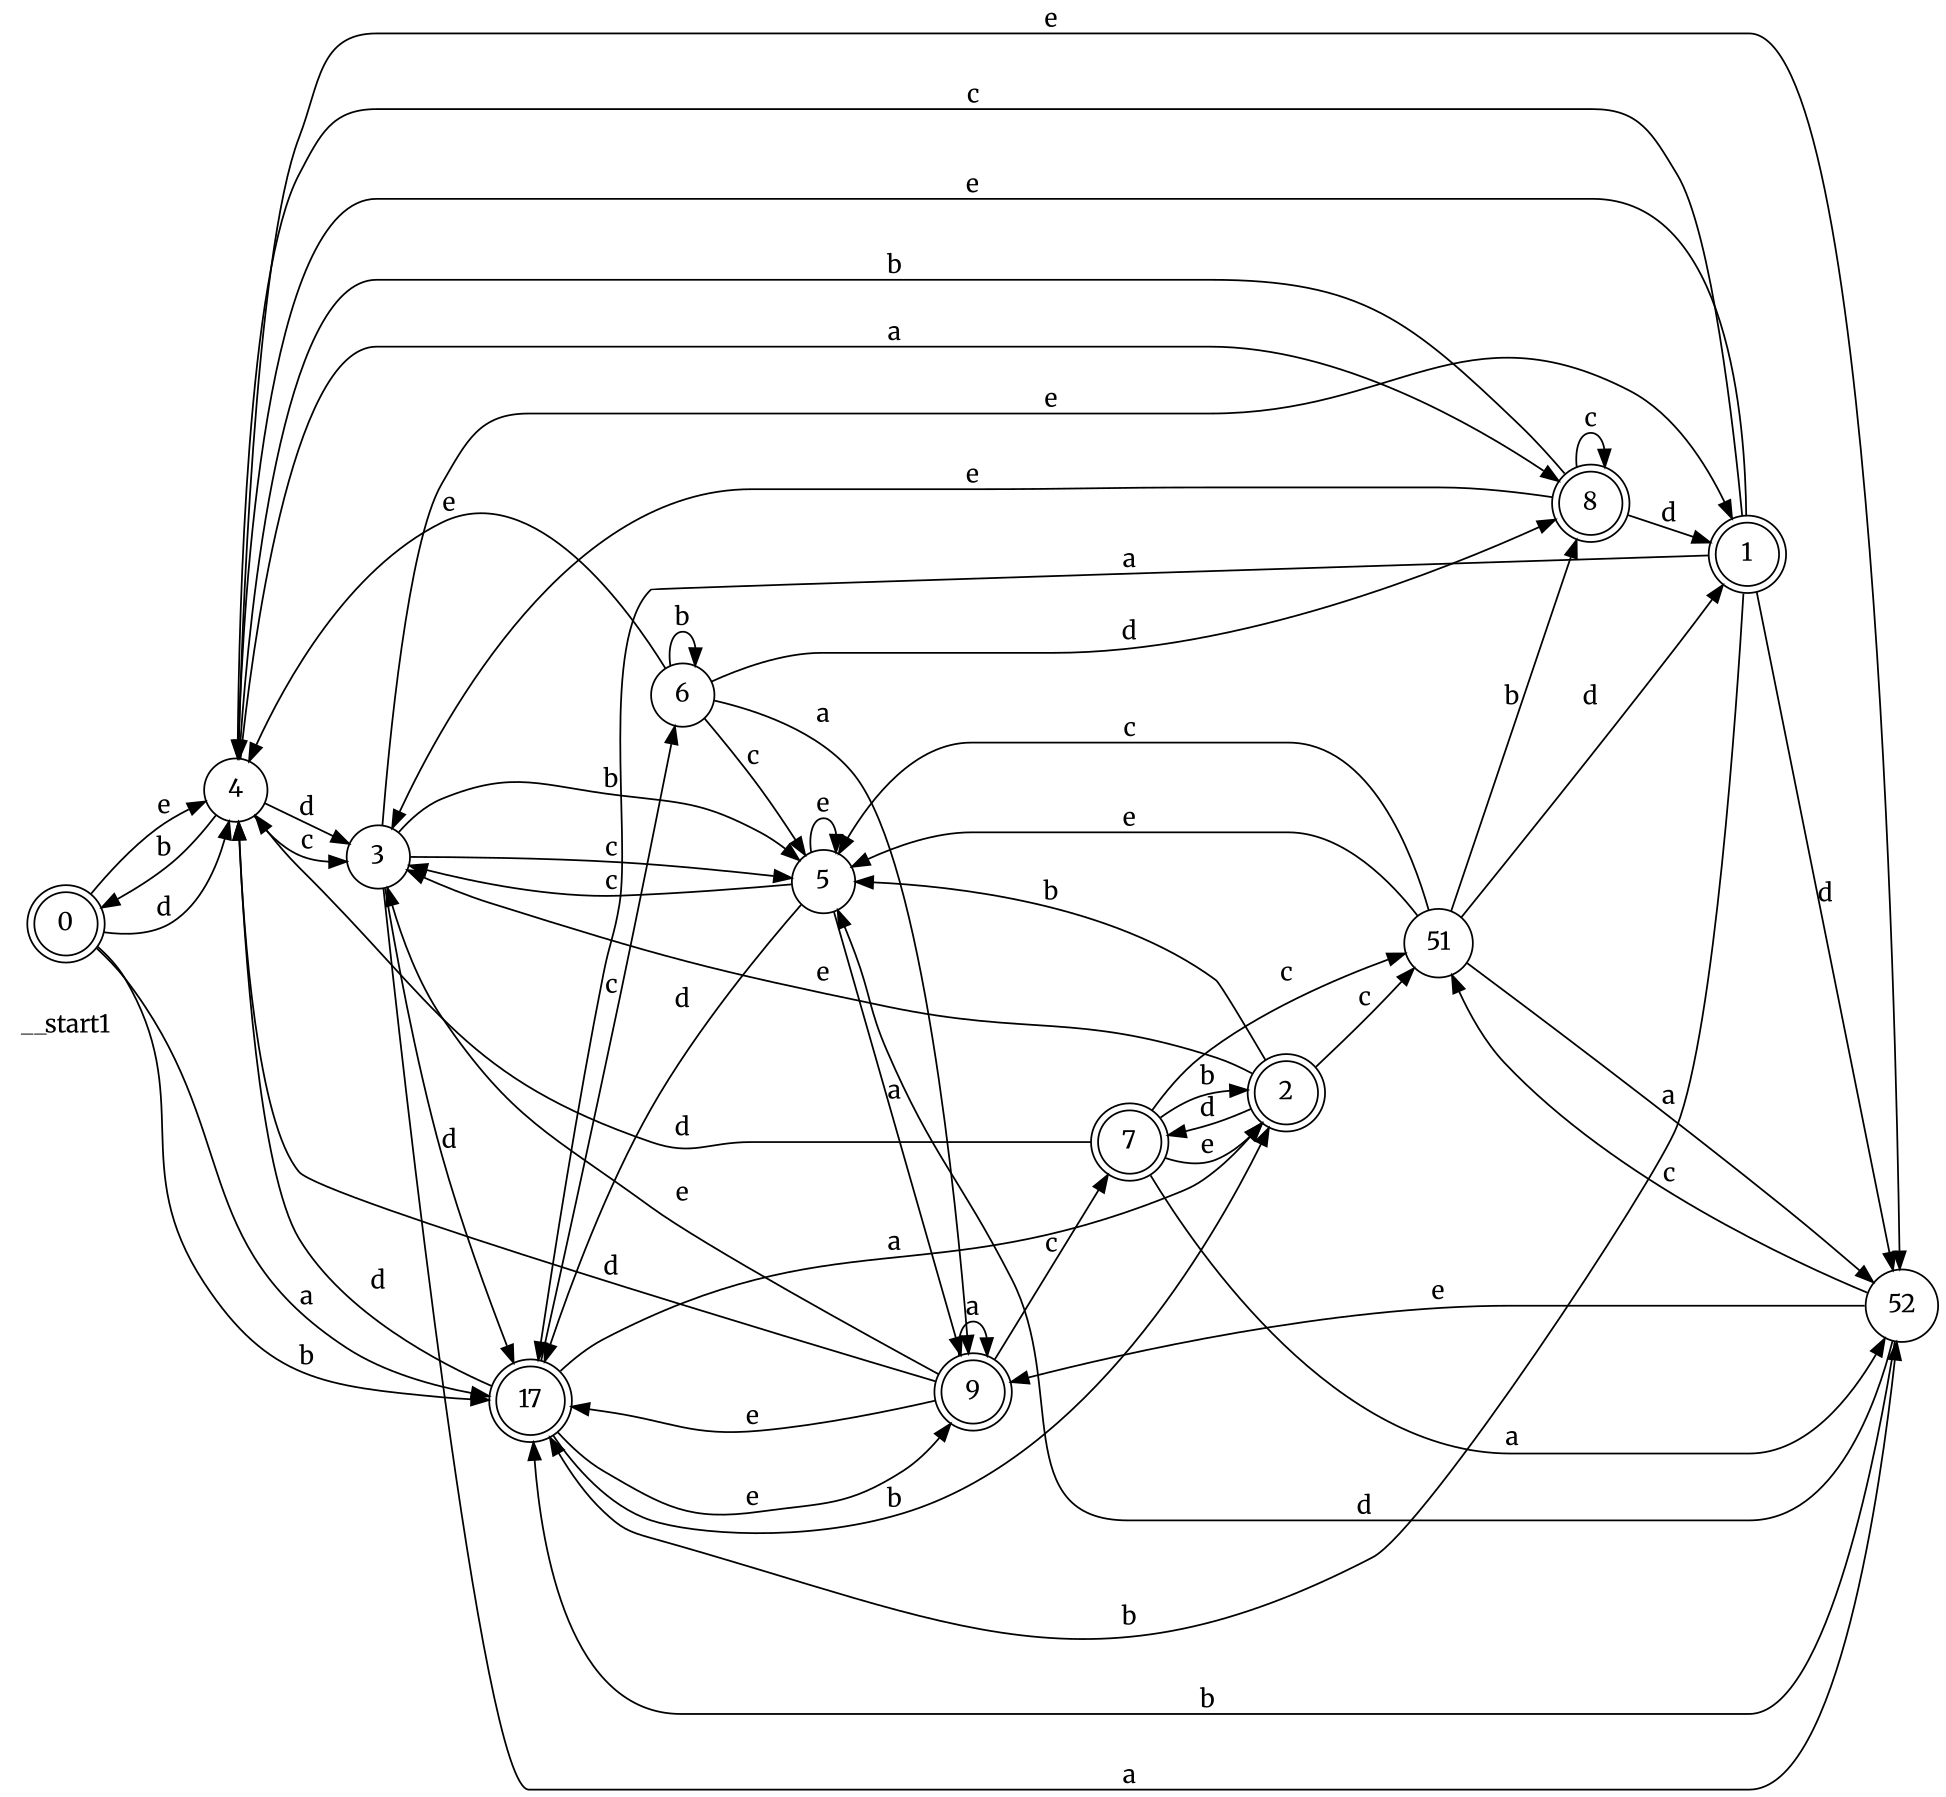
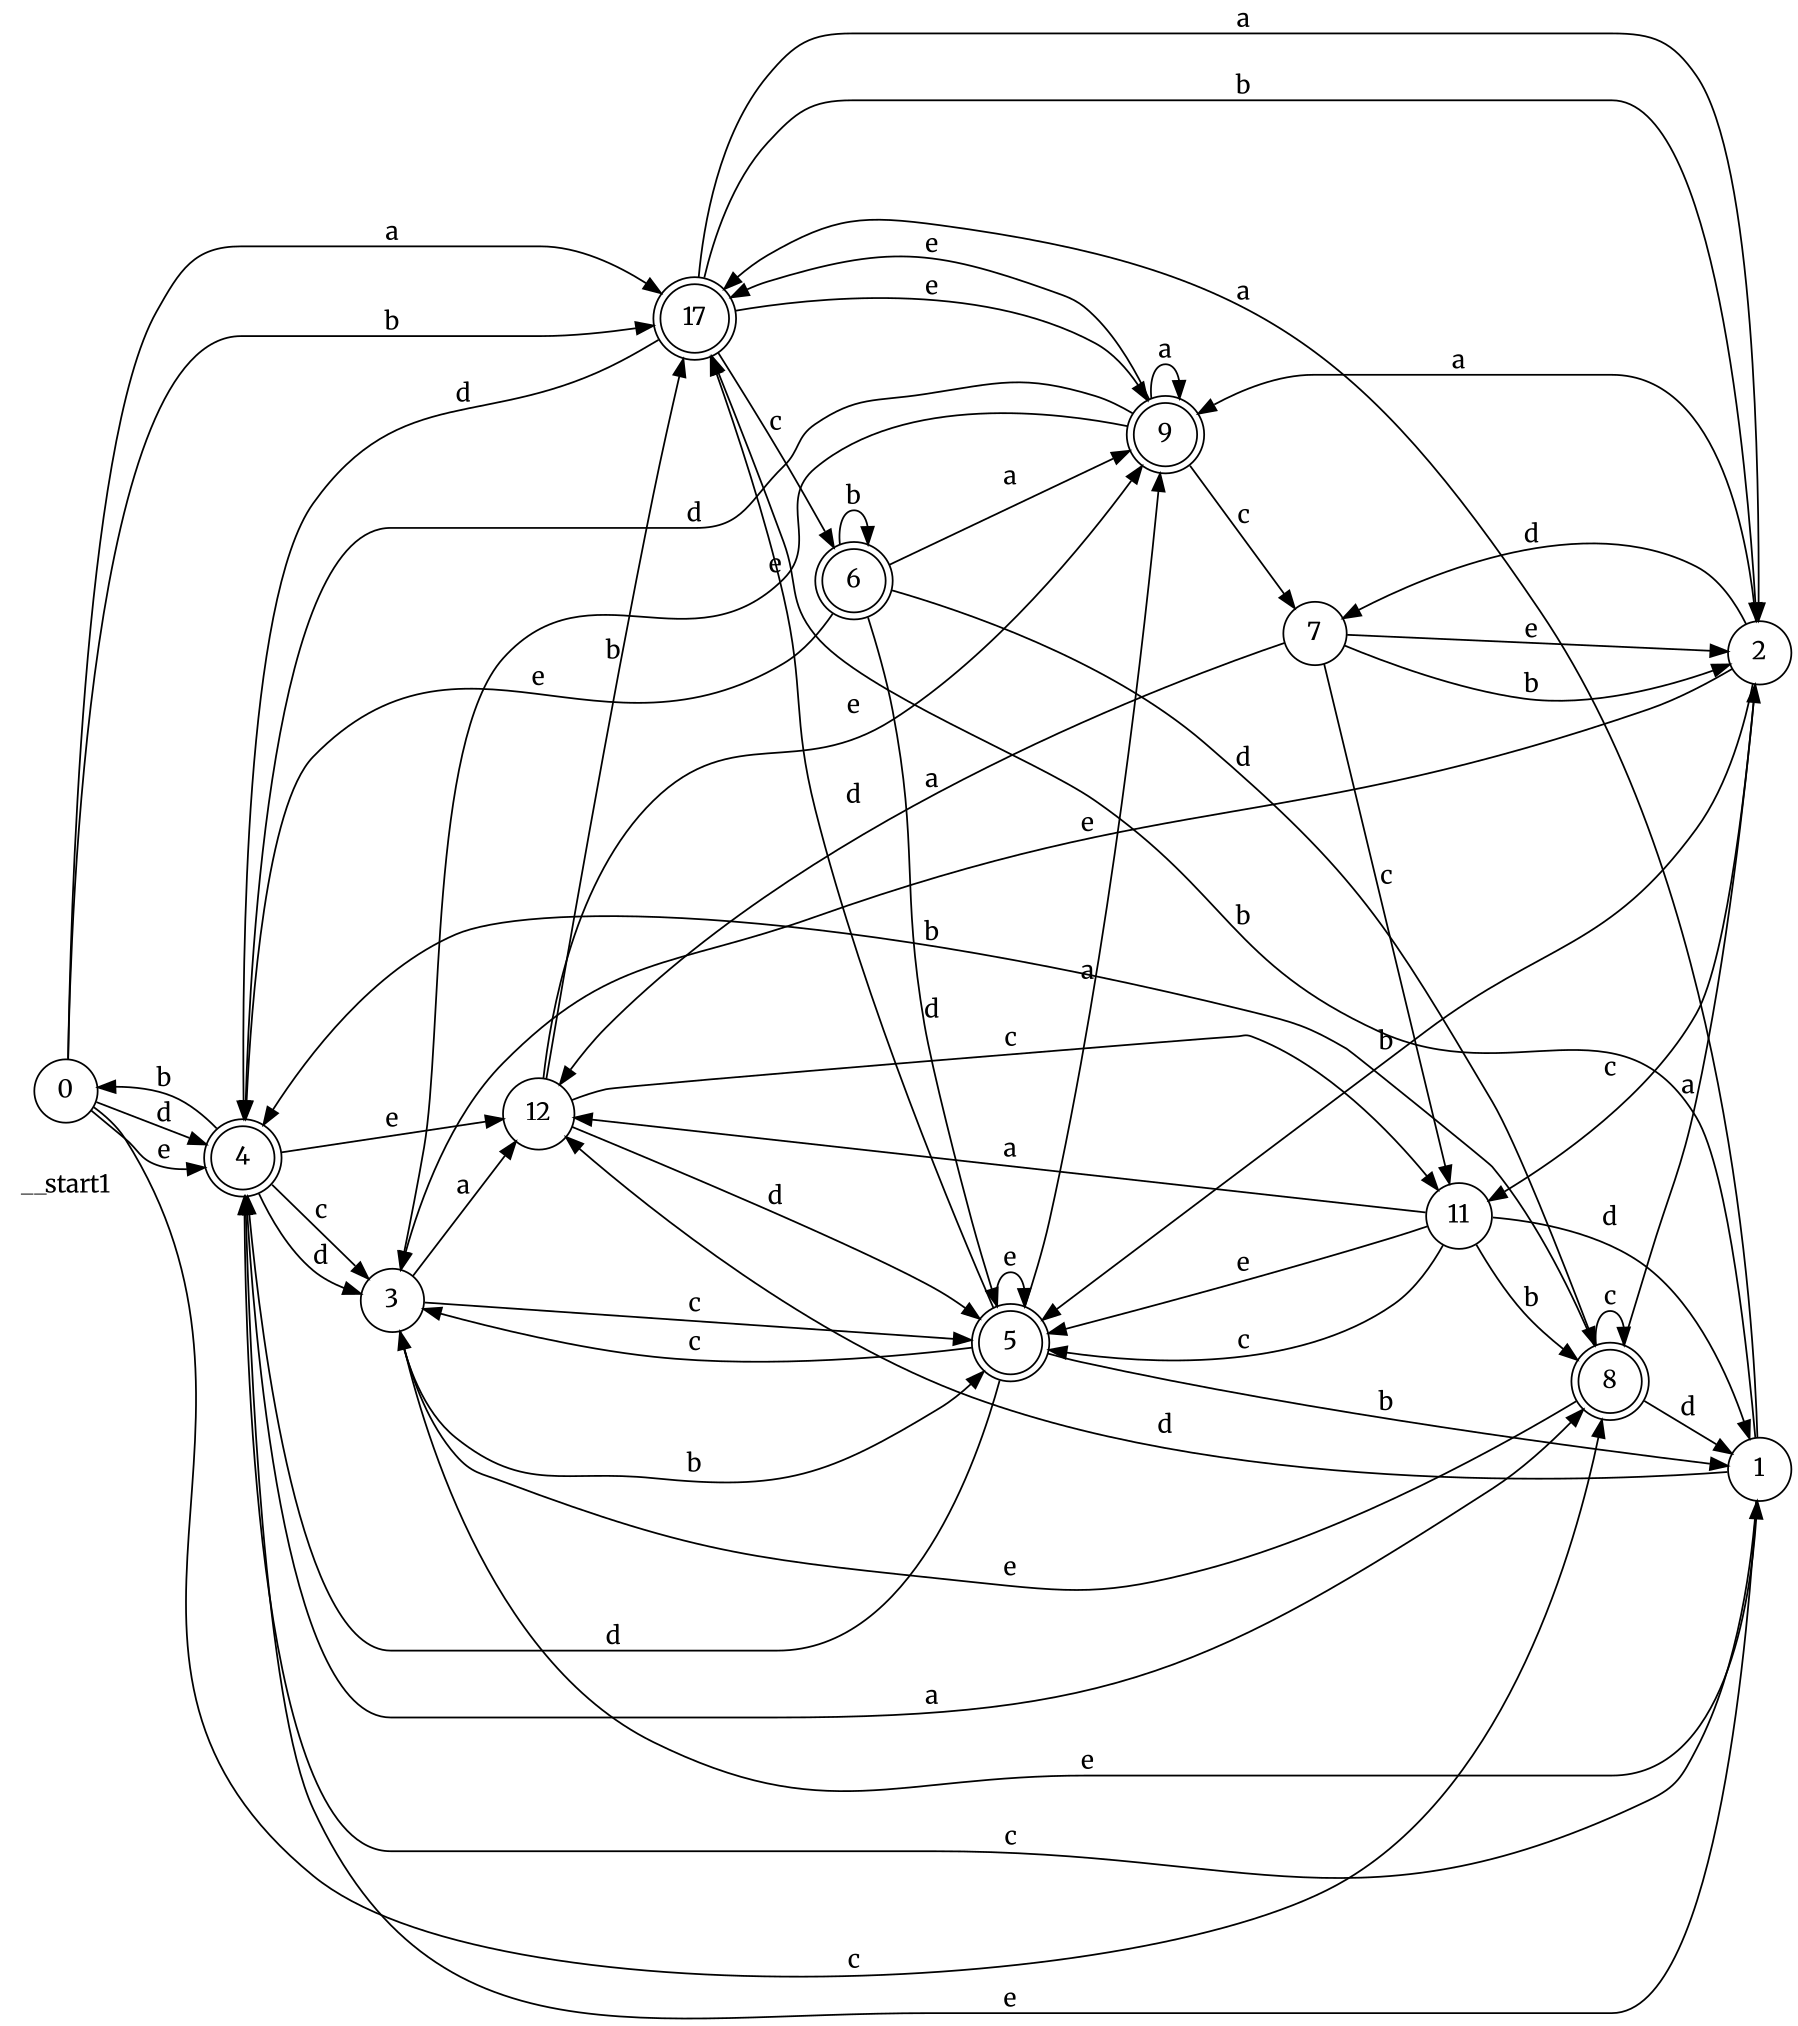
edge "2" -> "9": added, label "a"
node "1": shape doublecircle -> circle
node "6": shape circle -> doublecircle
edge "6" -> "5": label "c" -> "d"
node "4": shape circle -> doublecircle
node "5": shape circle -> doublecircle
node "0": shape doublecircle -> circle
node "51": label "51" -> "11"
edge "8" -> "2": added, label "a"
node "2": shape doublecircle -> circle
edge "3" -> "17": removed, label "d"
edge "7" -> "4": now "5" -> "4"
node "7": shape doublecircle -> circle
node "52": label "52" -> "12"
edge "5" -> "1": added, label "b"
edge "0" -> "8": added, label "c"
